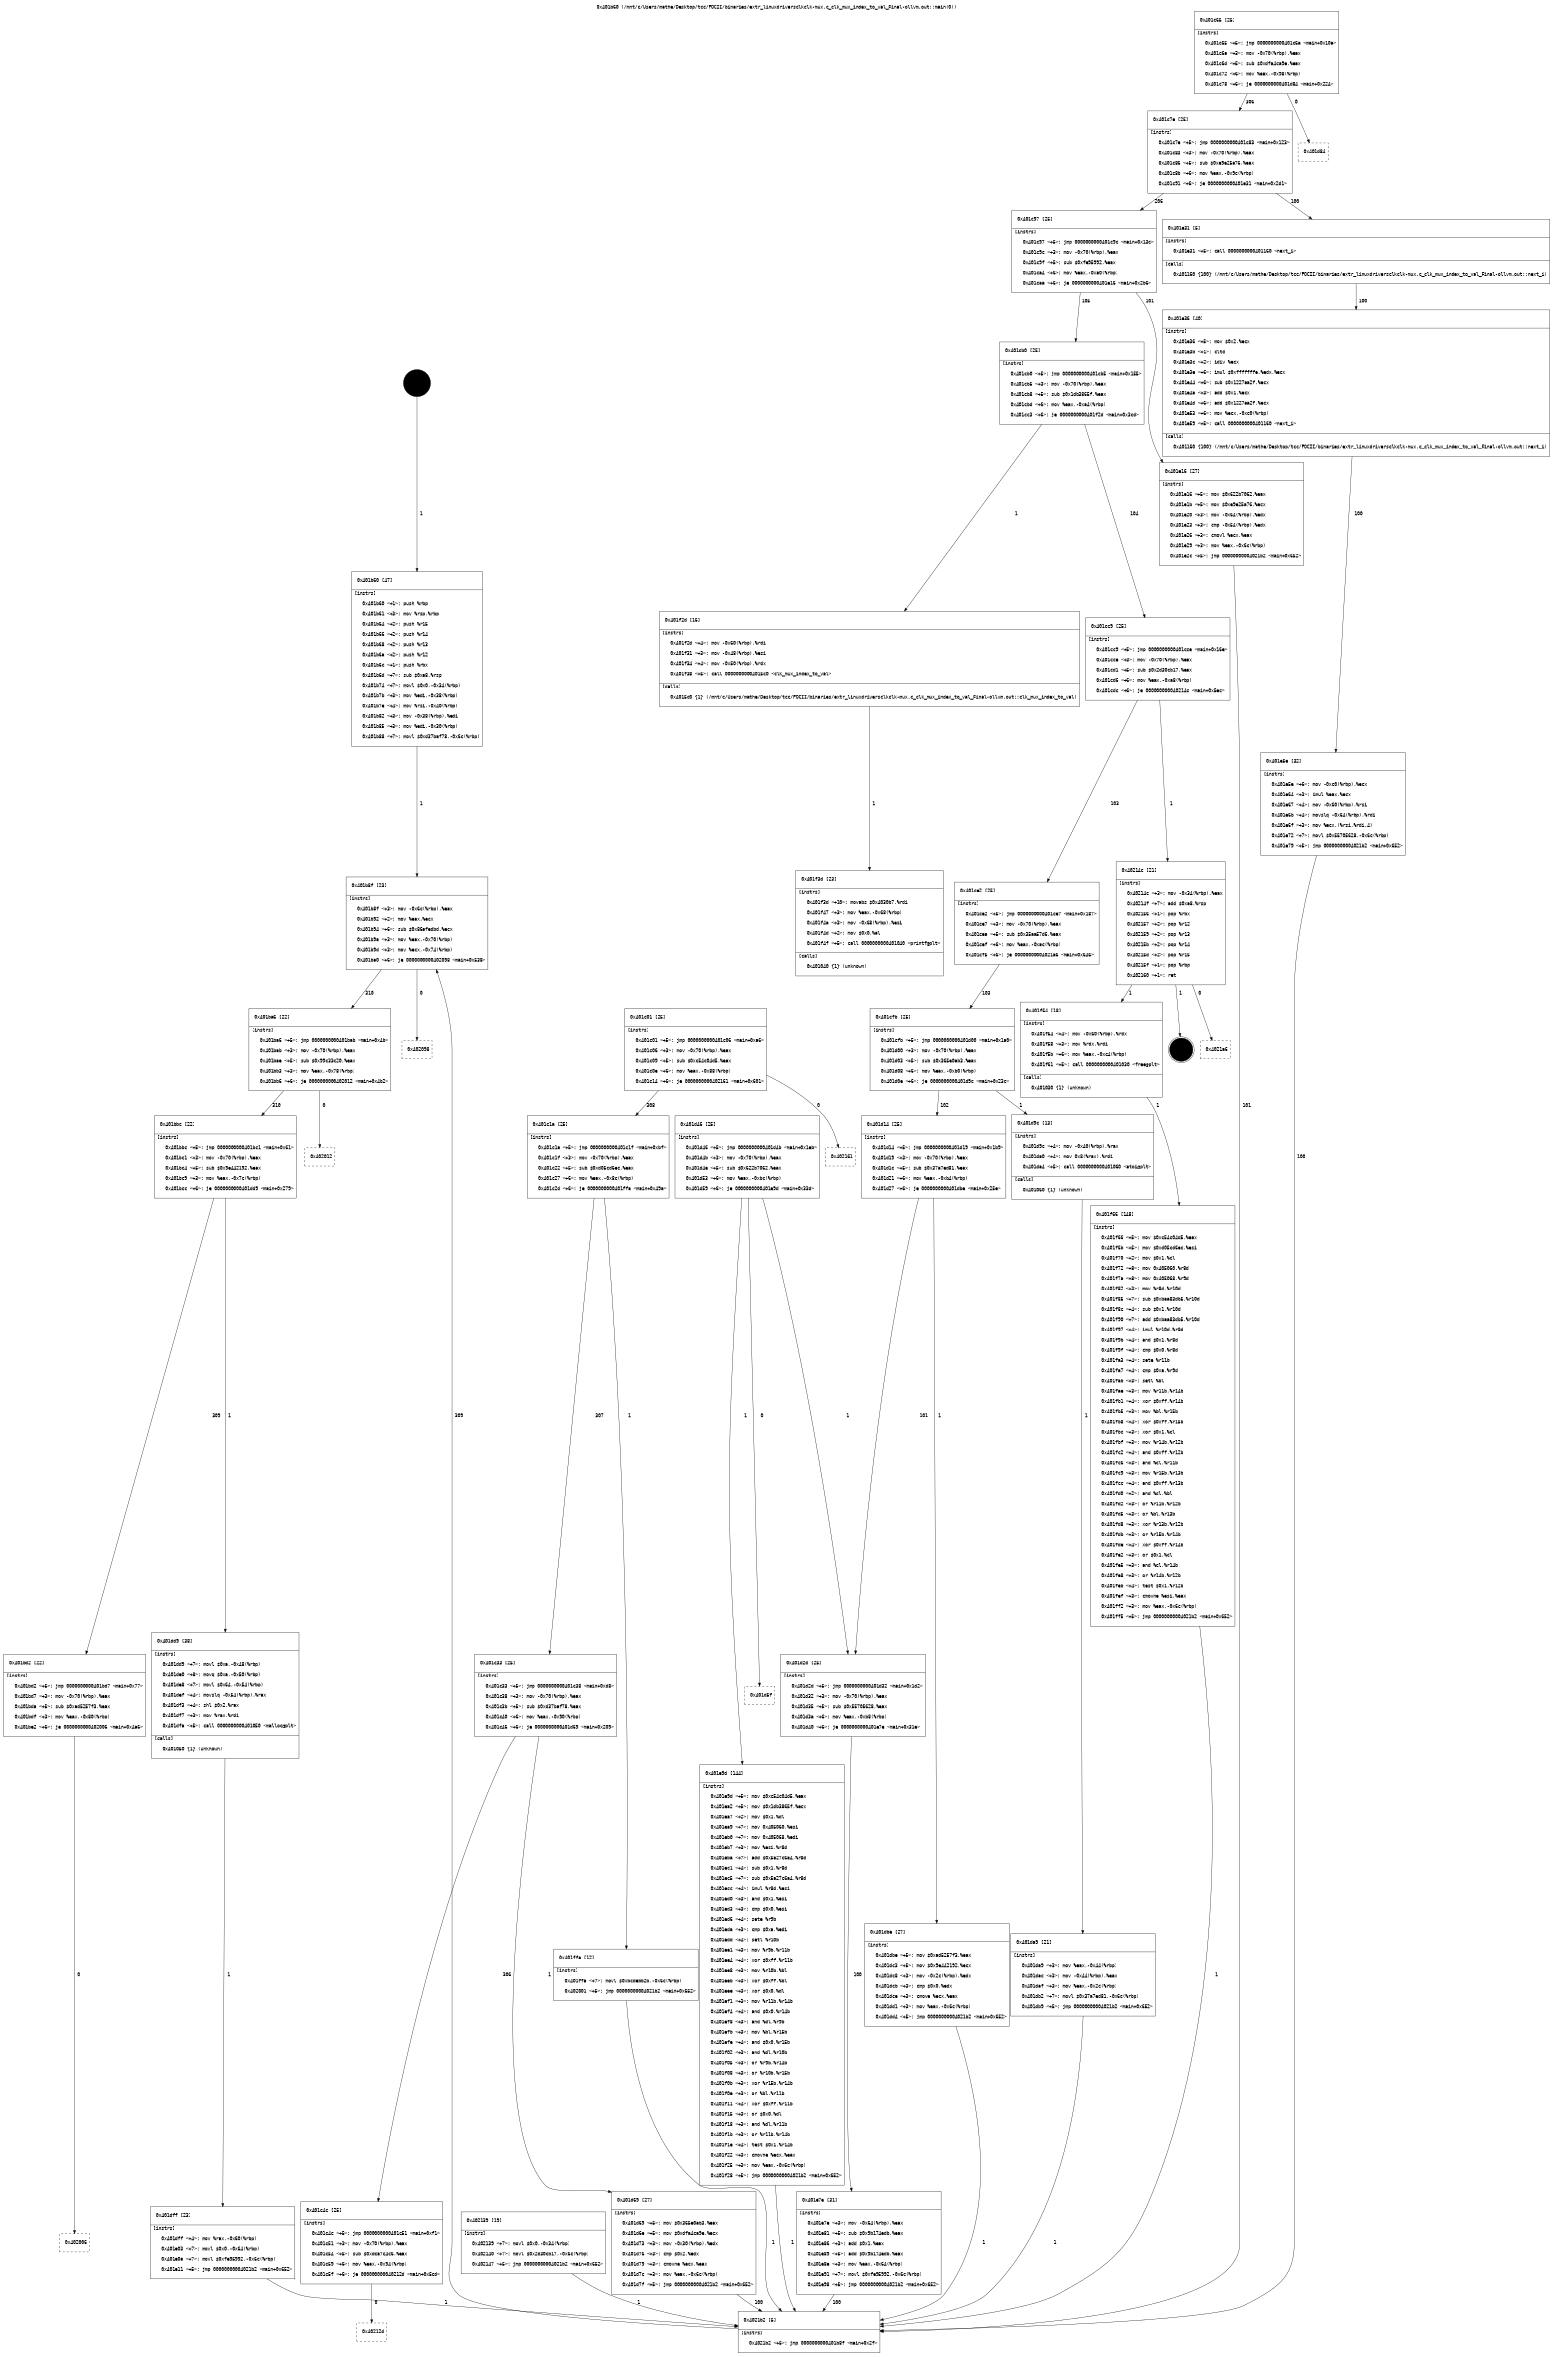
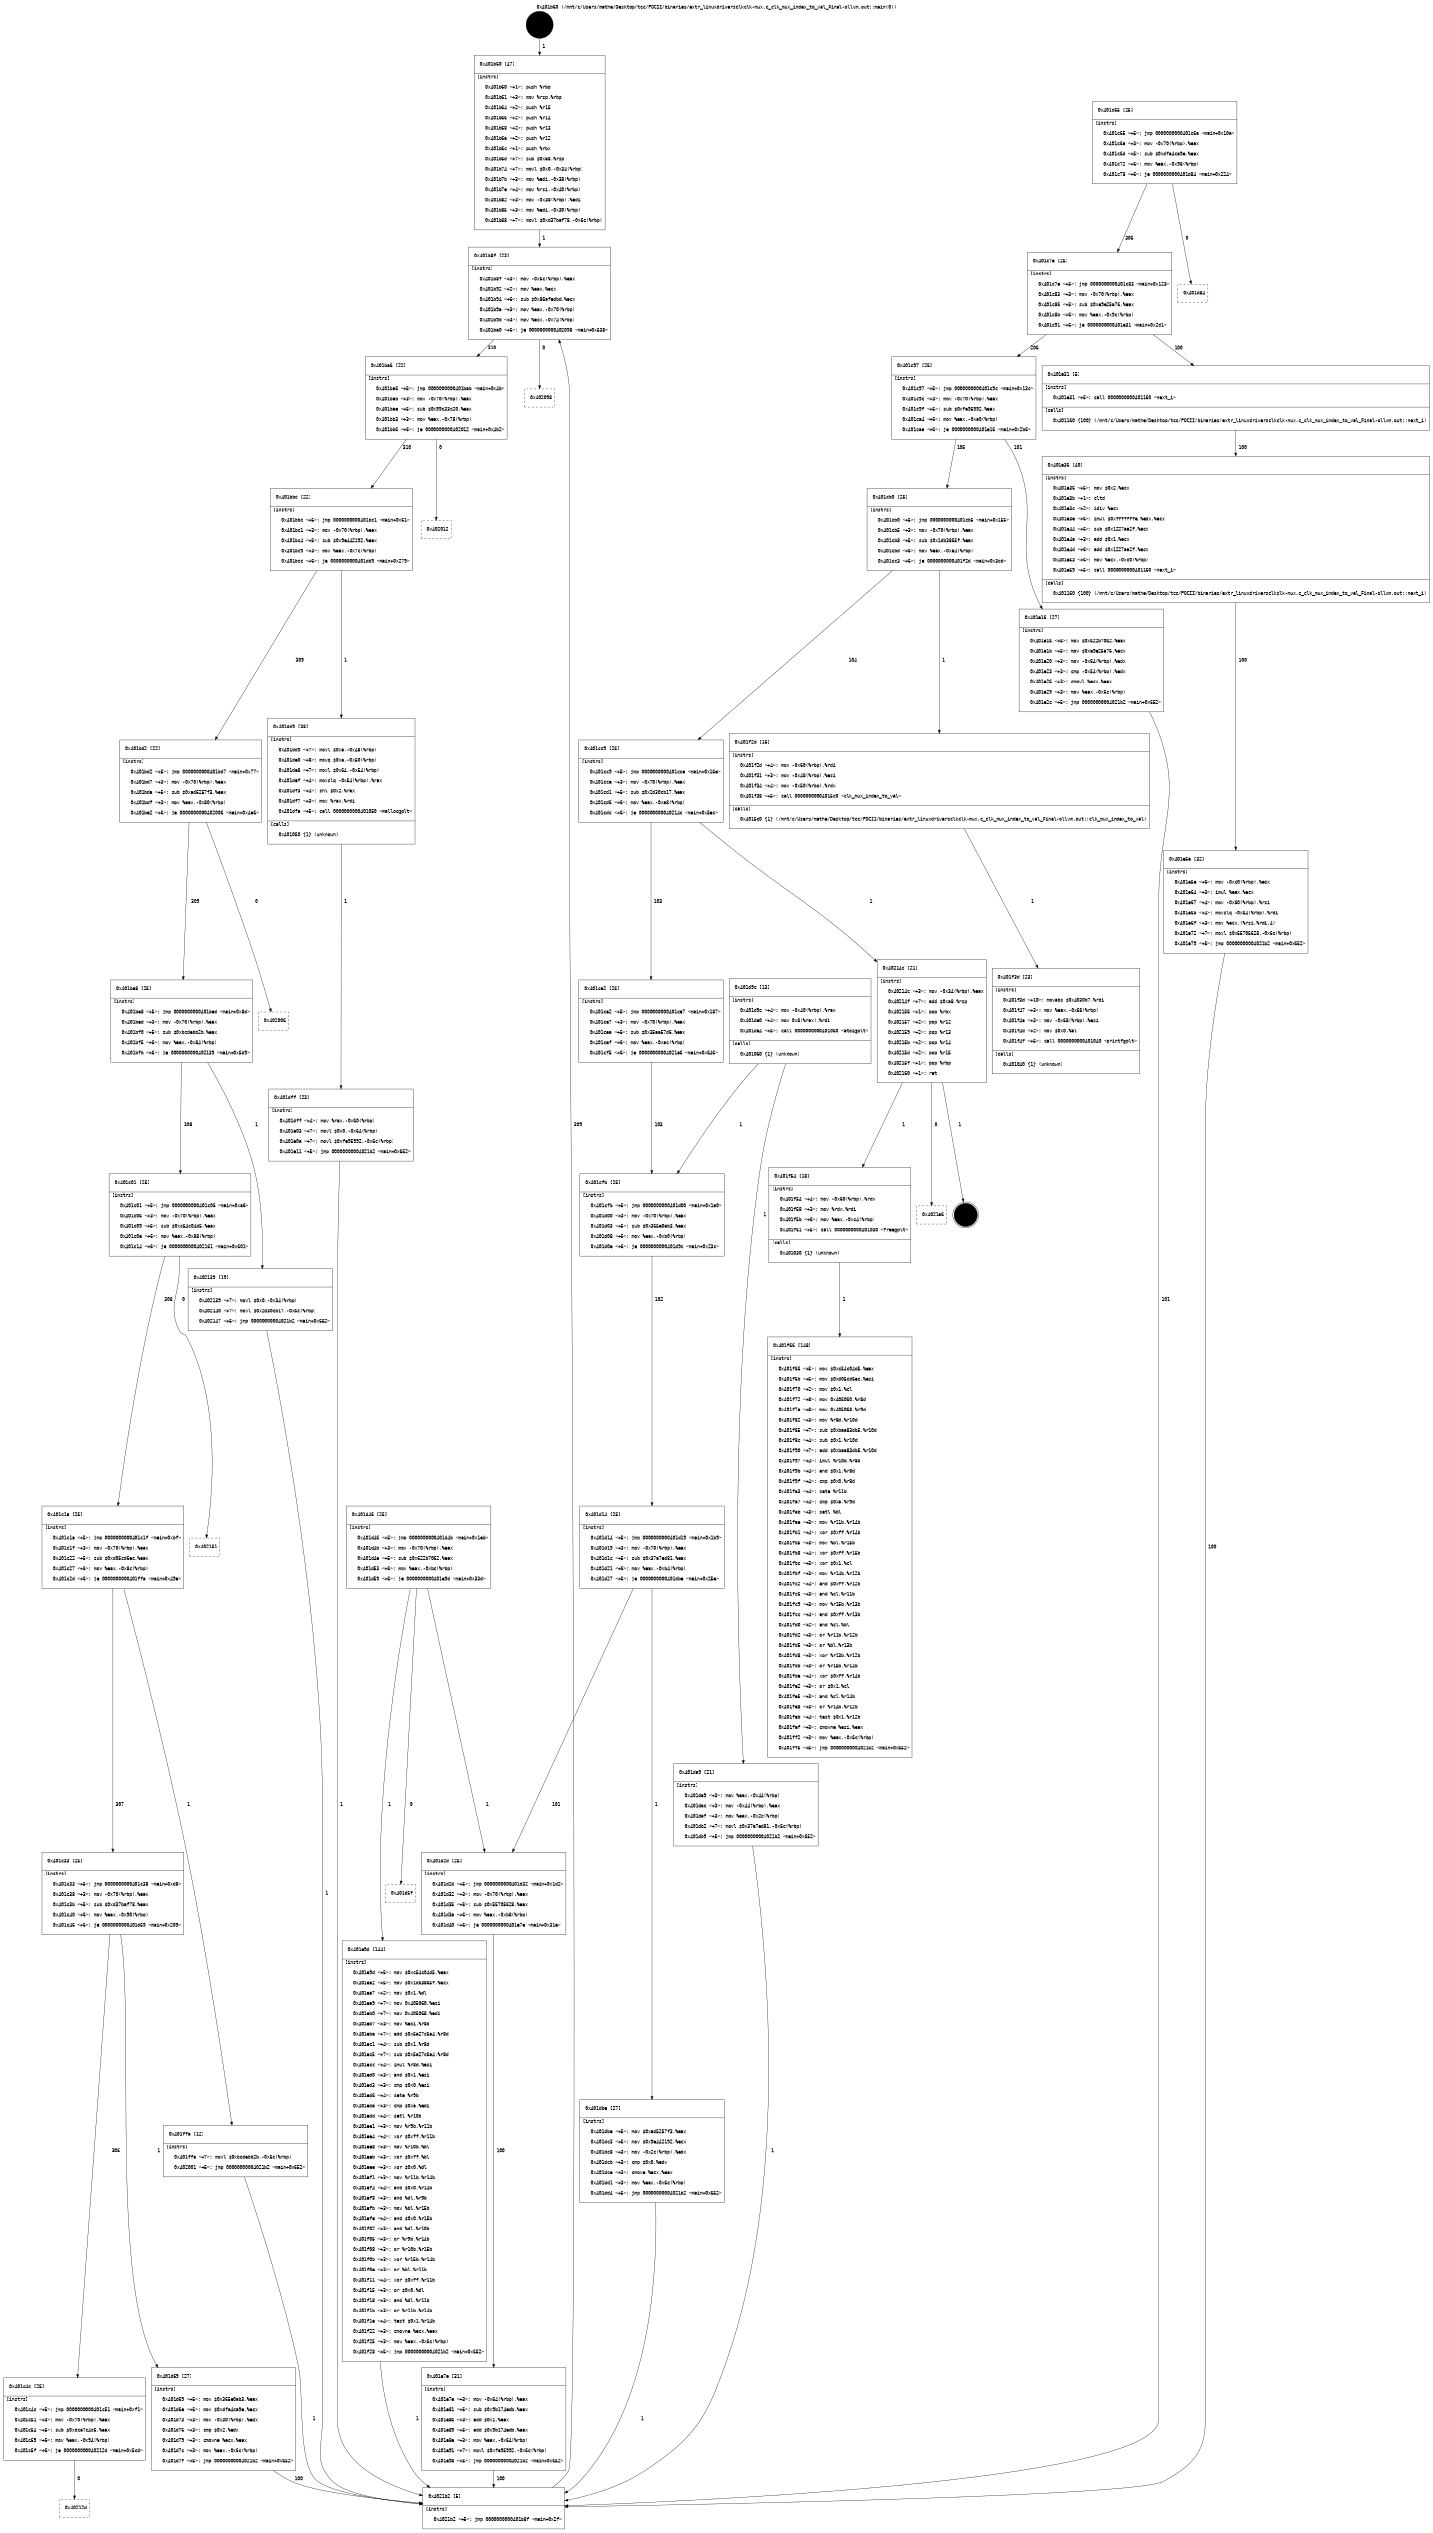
node "0x401be8 [25]": added
edge "0x401cfb [25]" -> "0x401d9c [13]": reversed
edge "0x401f66 [148]" -> "0x4021b2 [5]": removed, label "1"
